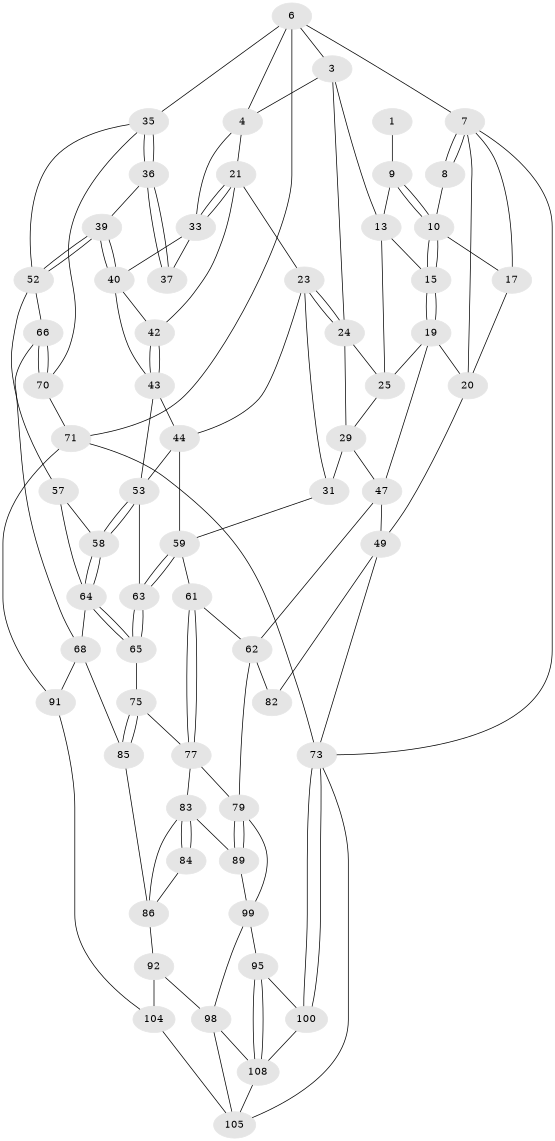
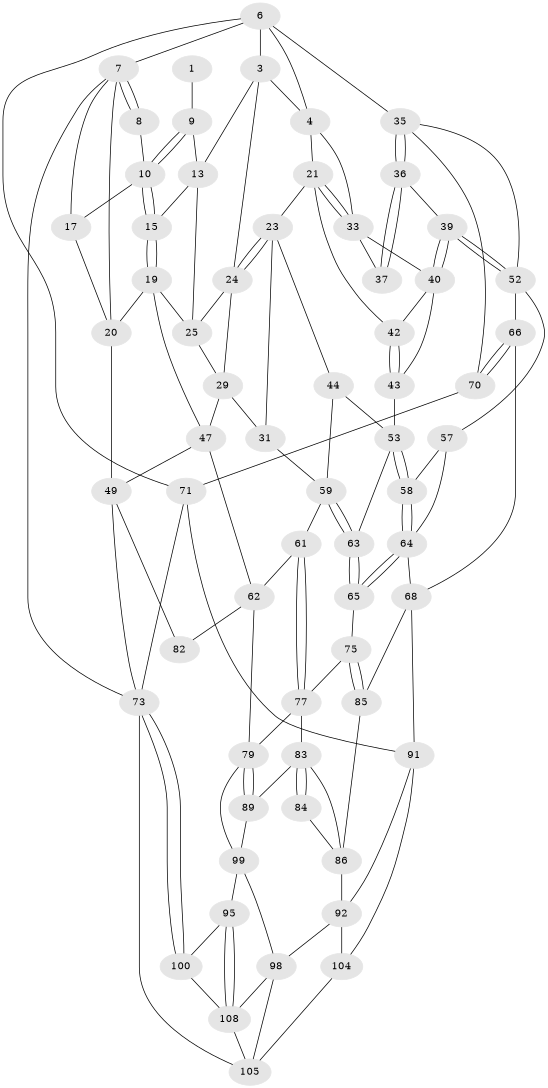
edge "43" -- "44": removed
edge "91" -- "92": added
